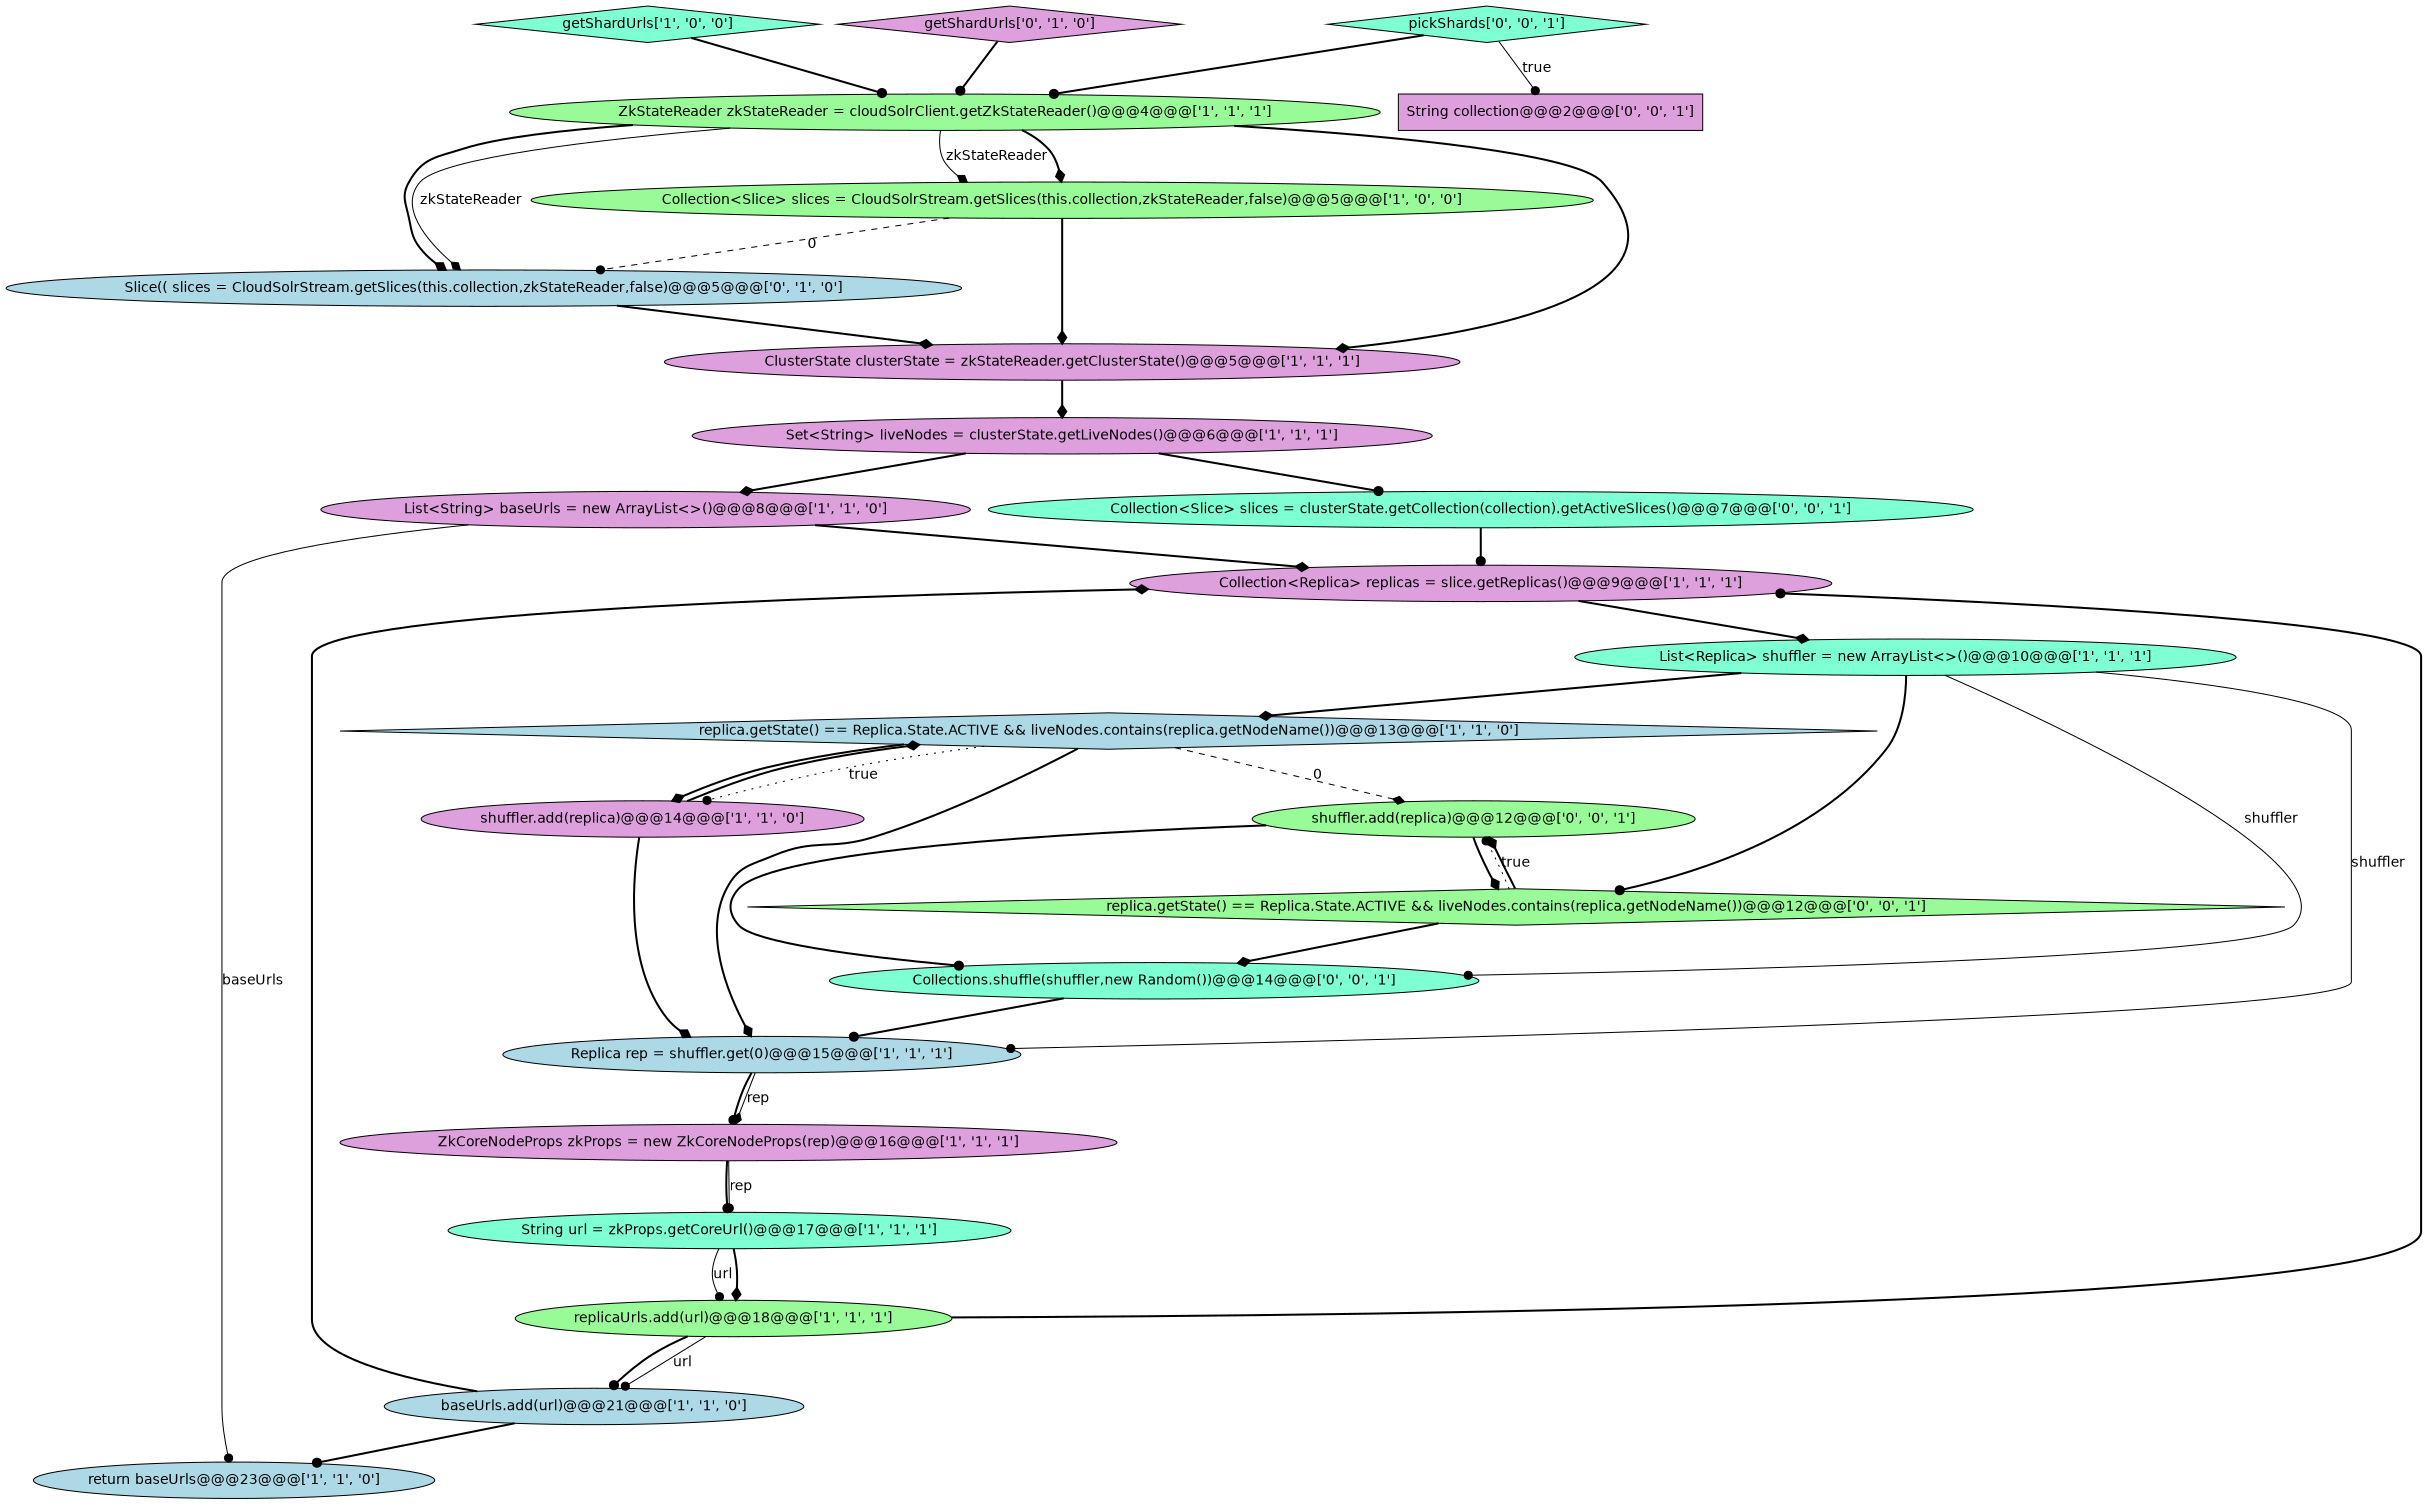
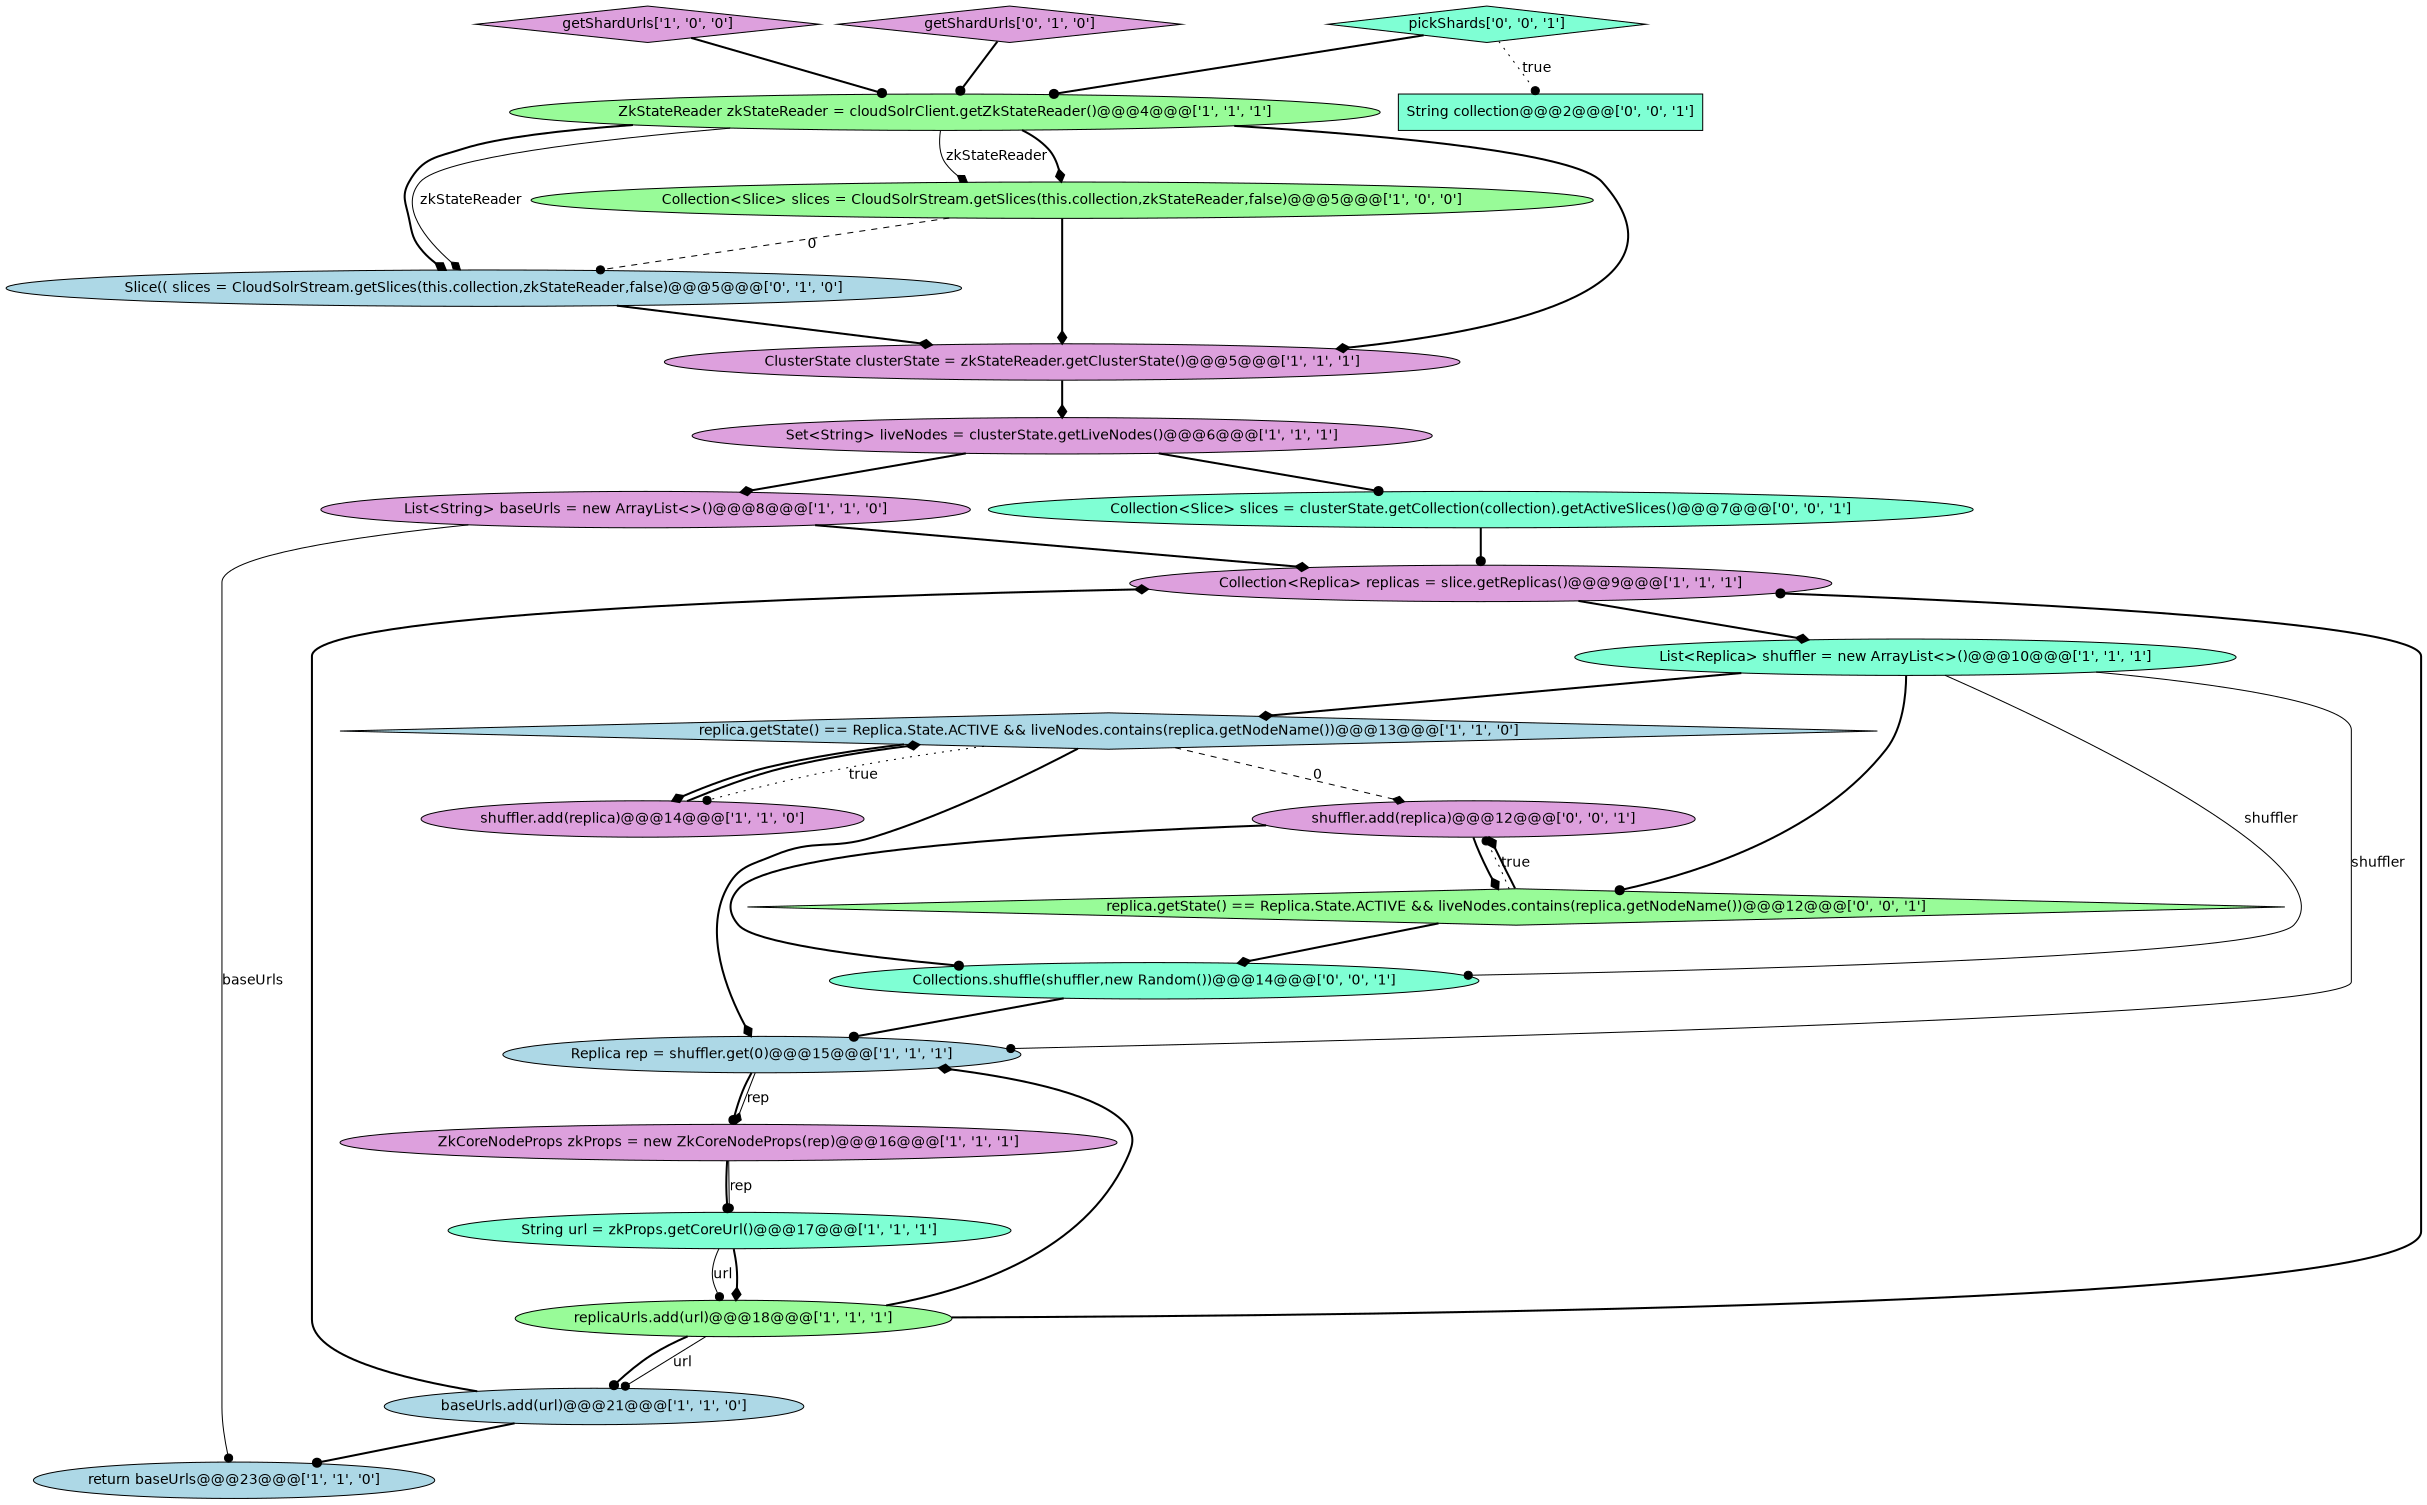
node "getShardUrls['1', '0', '0']": fillcolor aquamarine -> plum
edge "pickShards['0', '0', '1']" -> "String collection@@@2@@@['0', '0', '1']": style solid -> dotted
node "String collection@@@2@@@['0', '0', '1']": fillcolor plum -> aquamarine
node "shuffler.add(replica)@@@12@@@['0', '0', '1']": fillcolor palegreen -> plum
edge "shuffler.add(replica)@@@14@@@['1', '1', '0']" -> "Replica rep = shuffler.get(0)@@@15@@@['1', '1', '1']": now "replicaUrls.add(url)@@@18@@@['1', '1', '1']" -> "Replica rep = shuffler.get(0)@@@15@@@['1', '1', '1']"
